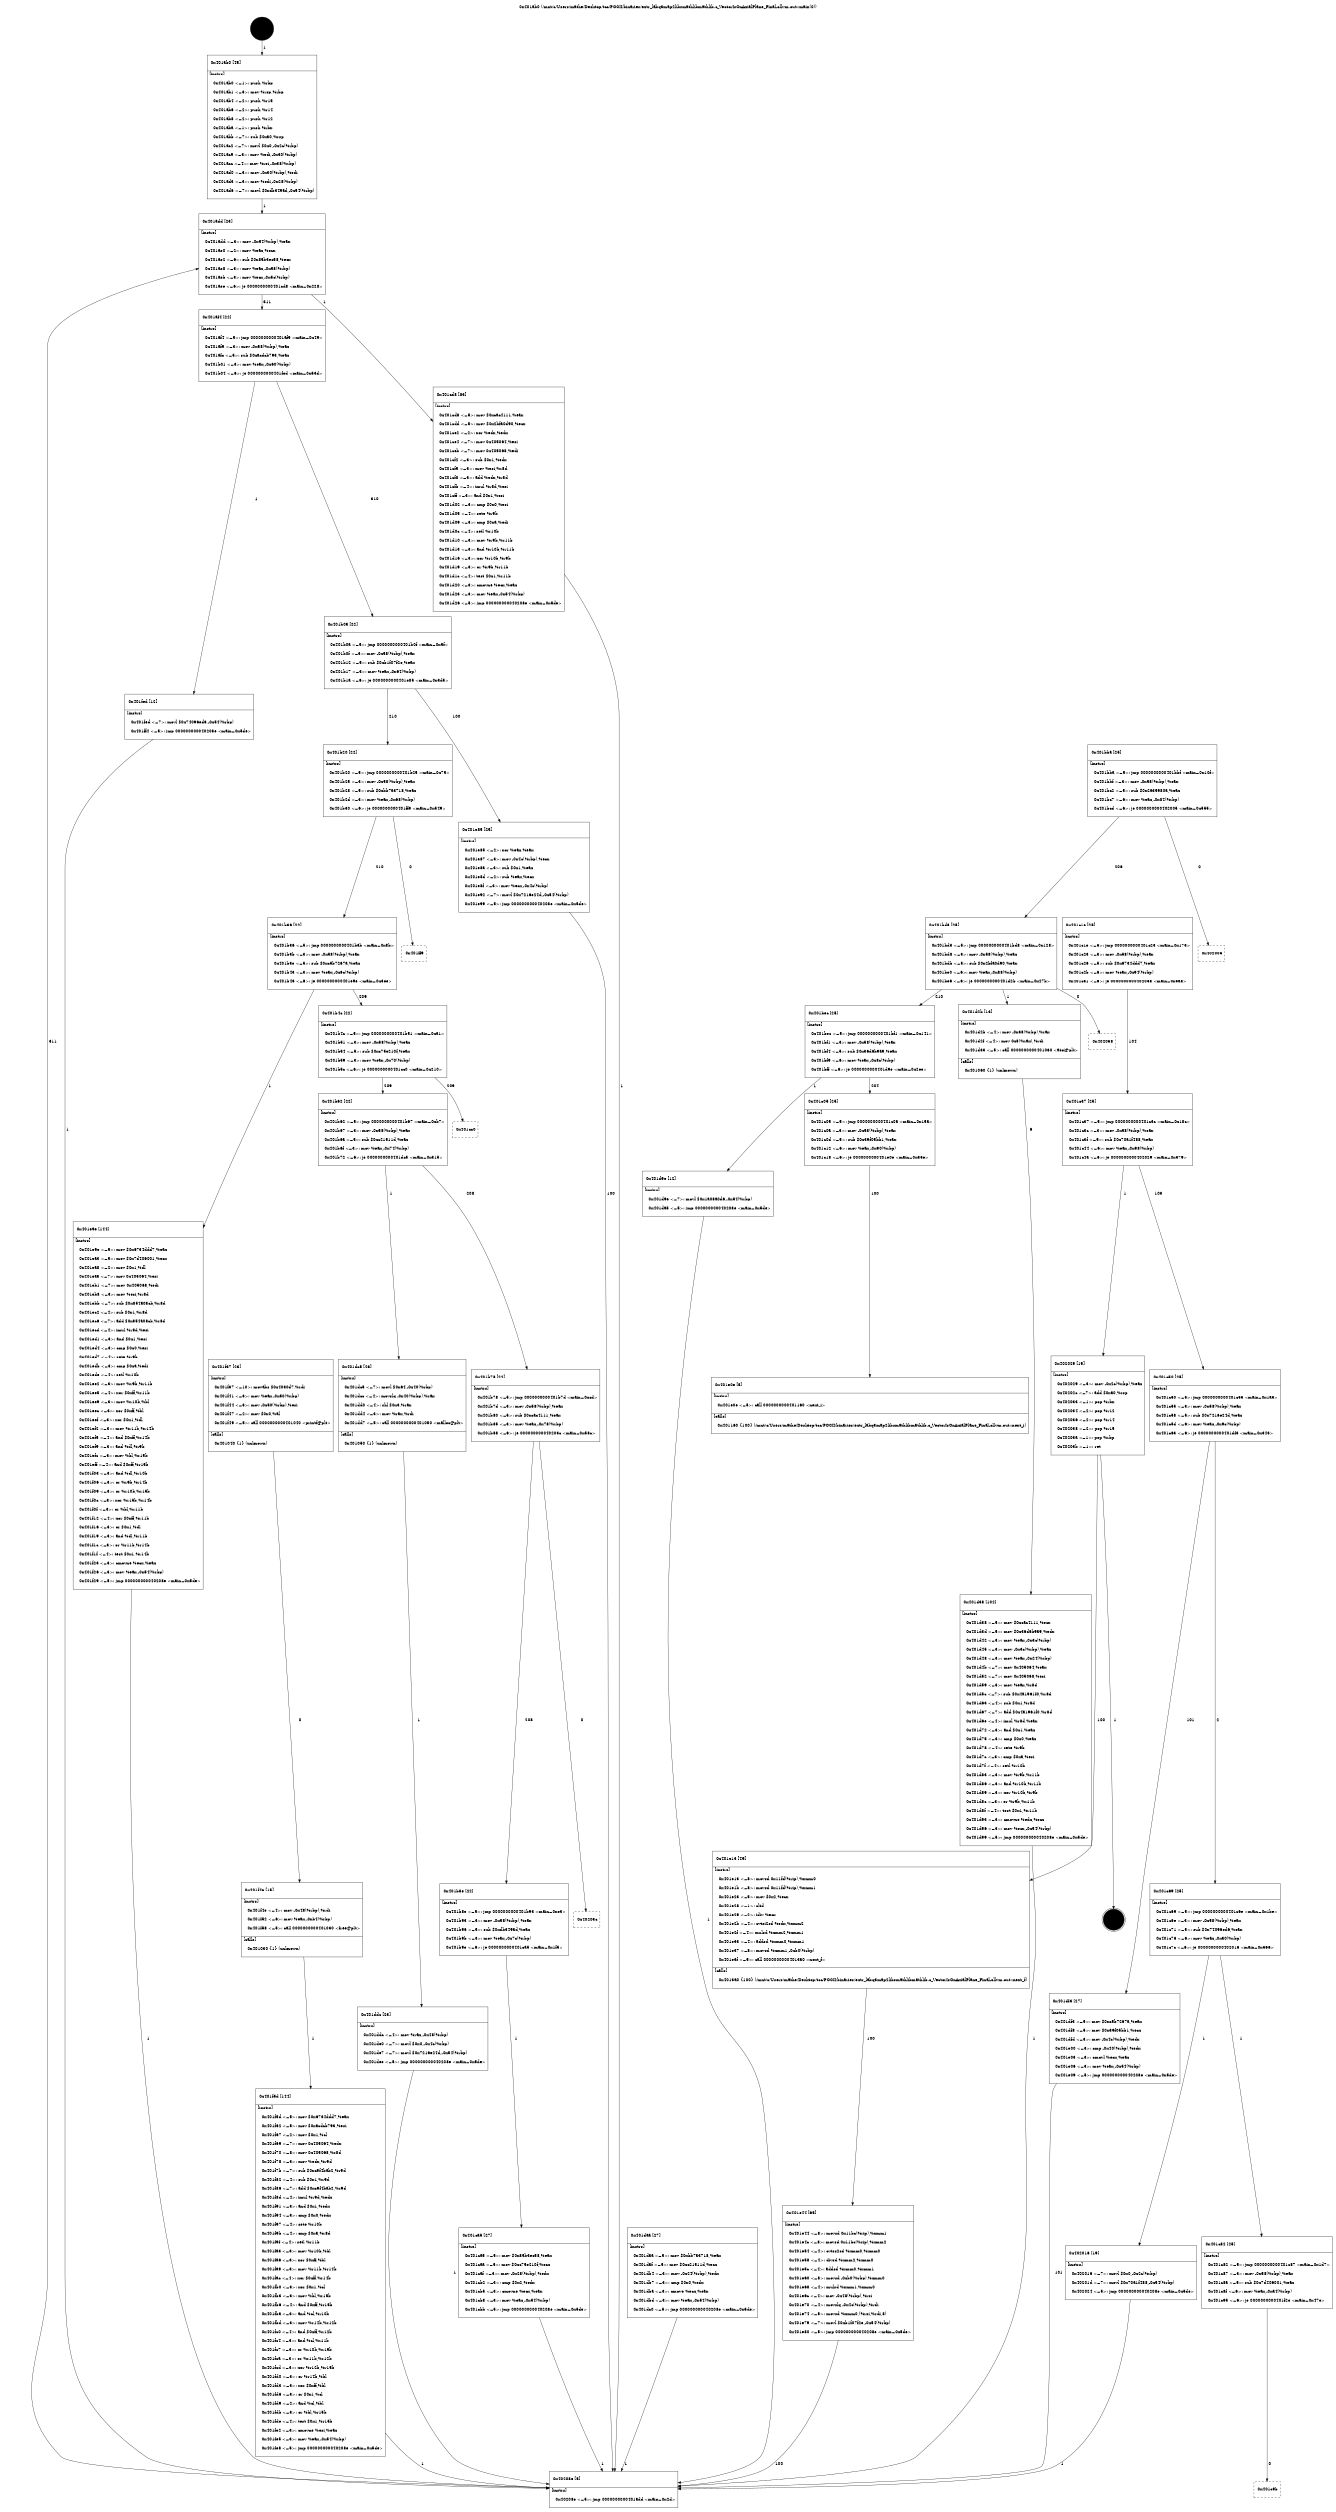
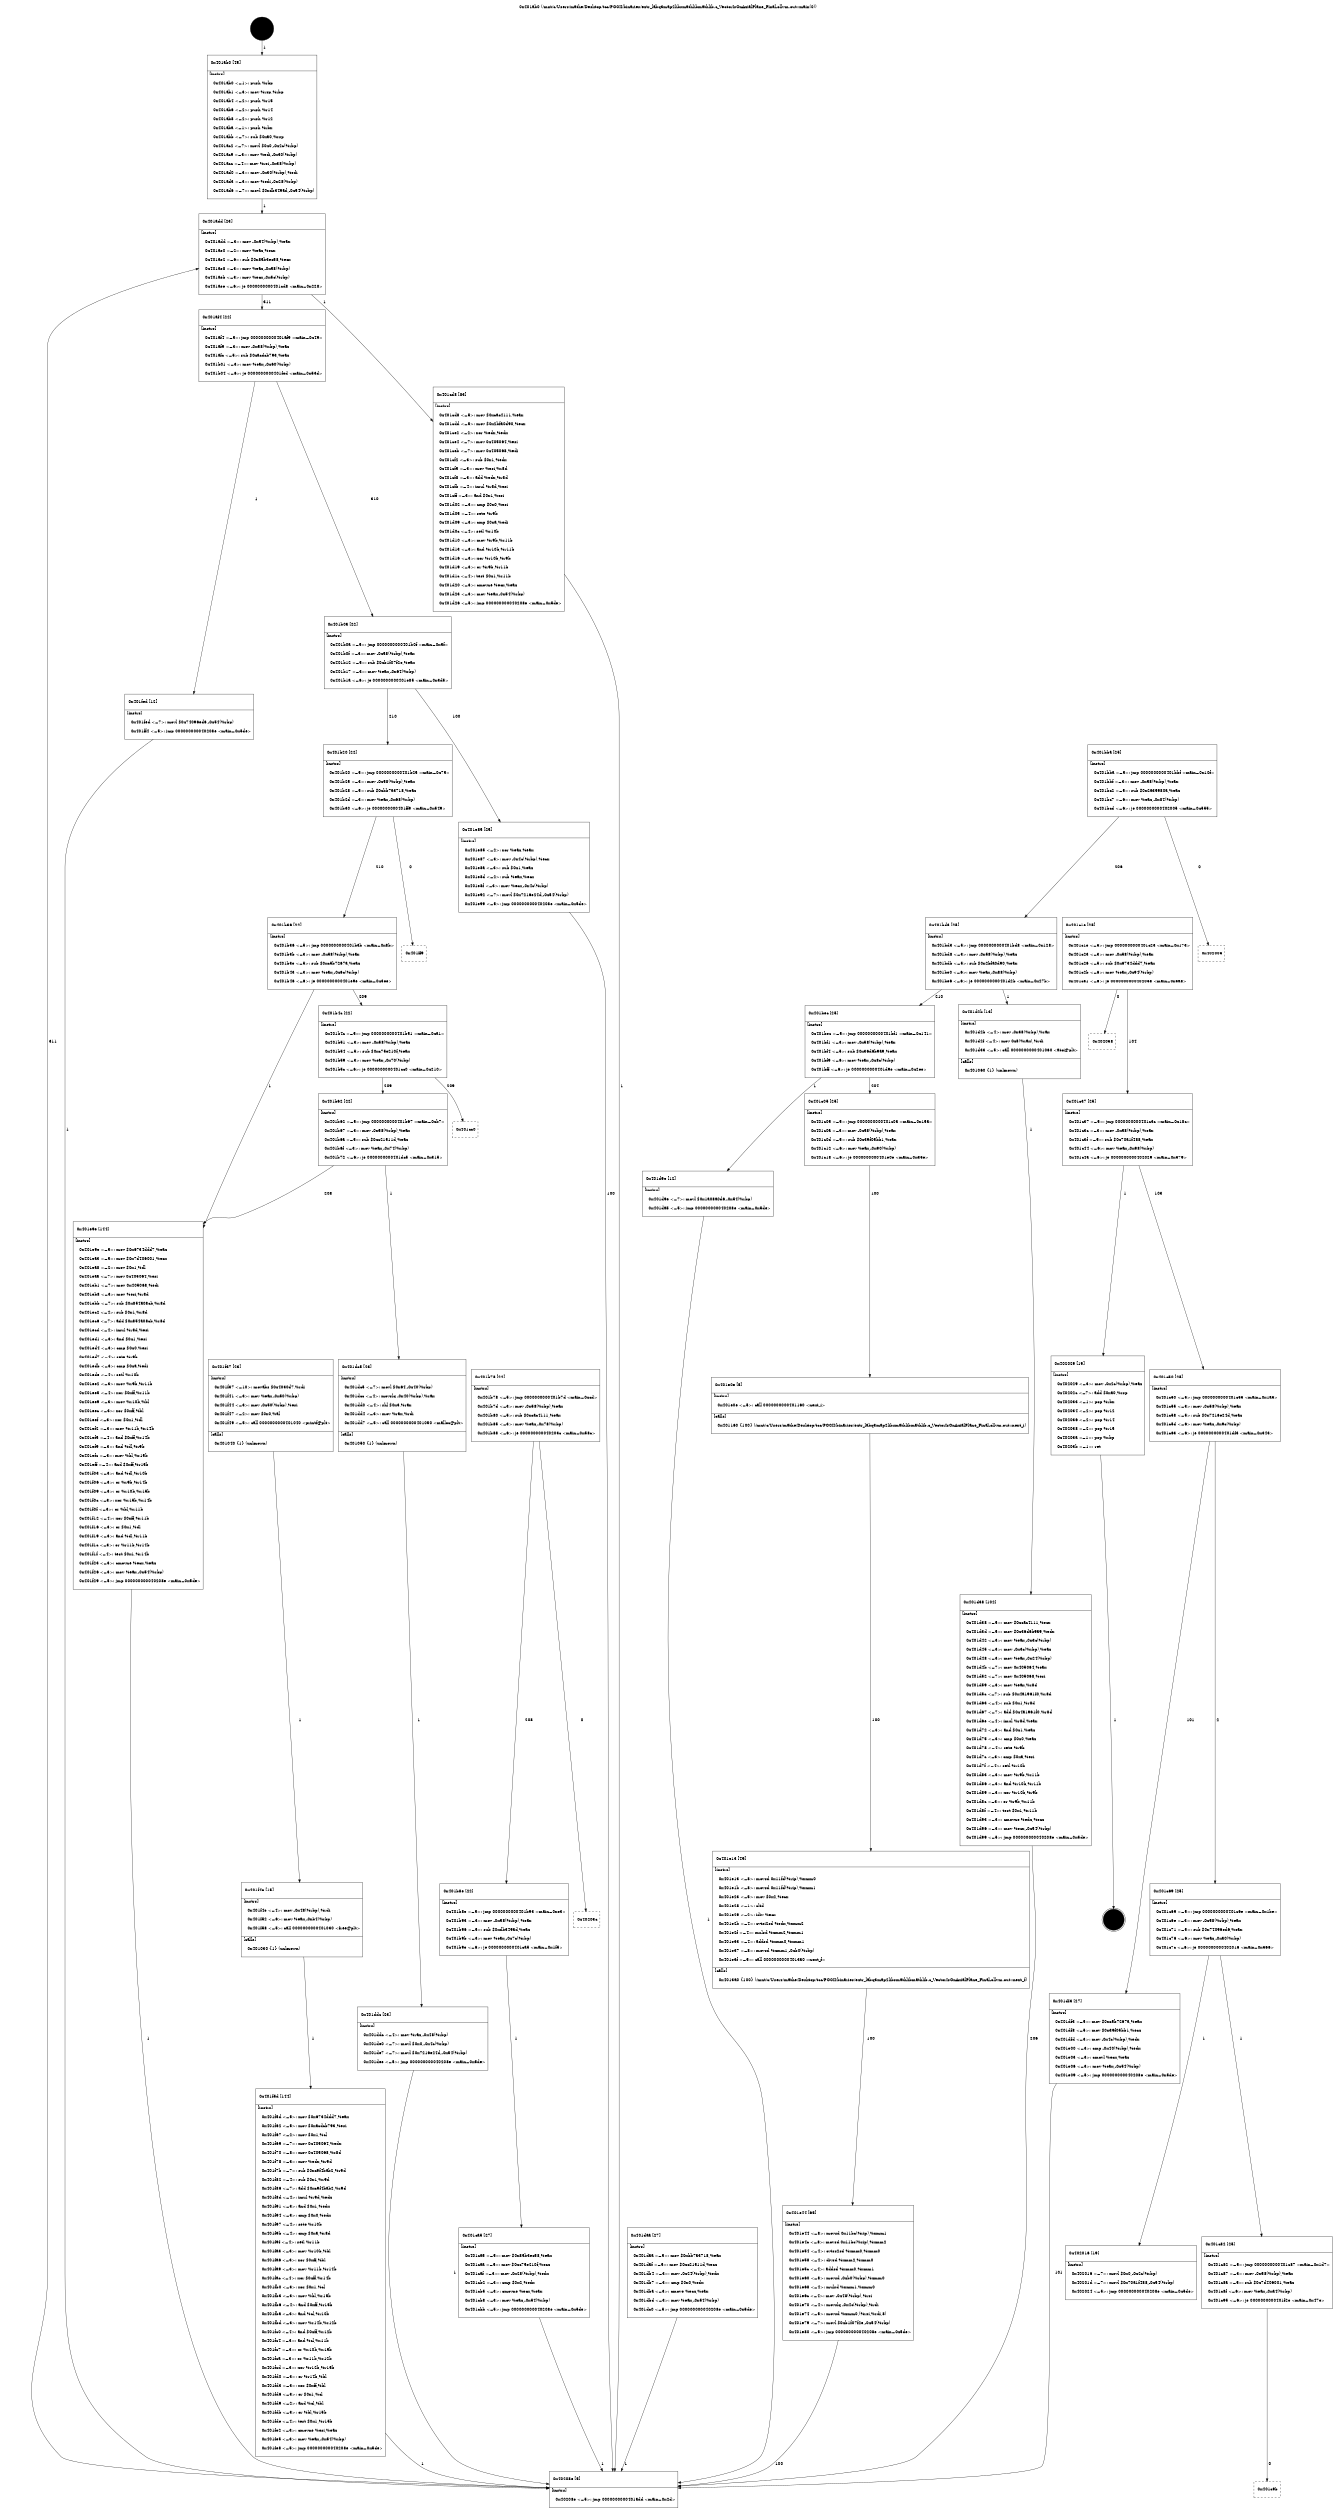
edge "0x401bd3 [25]" -> "0x402058": now "0x401c1e [25]" -> "0x402058"
edge "0x401d2b [13]" -> "0x401d38 [102]": label " 6" -> " 1"
edge "0x401b62 [22]" -> "0x401b78 [22]": now "0x401b62 [22]" -> "0x401e9e [144]"
edge "0x402029 [19]" -> "0x401e13 [49]": now "0x401e0e [5]" -> "0x401e13 [49]"
edge "0x401f37 [23]" -> "0x401f4e [15]": label " 0" -> " 1"
edge "0x401d38 [102]" -> "0x40208e [5]": label " 1" -> " 206"
edge "0x402016 [19]" -> "0x40208e [5]": removed, label "1"
